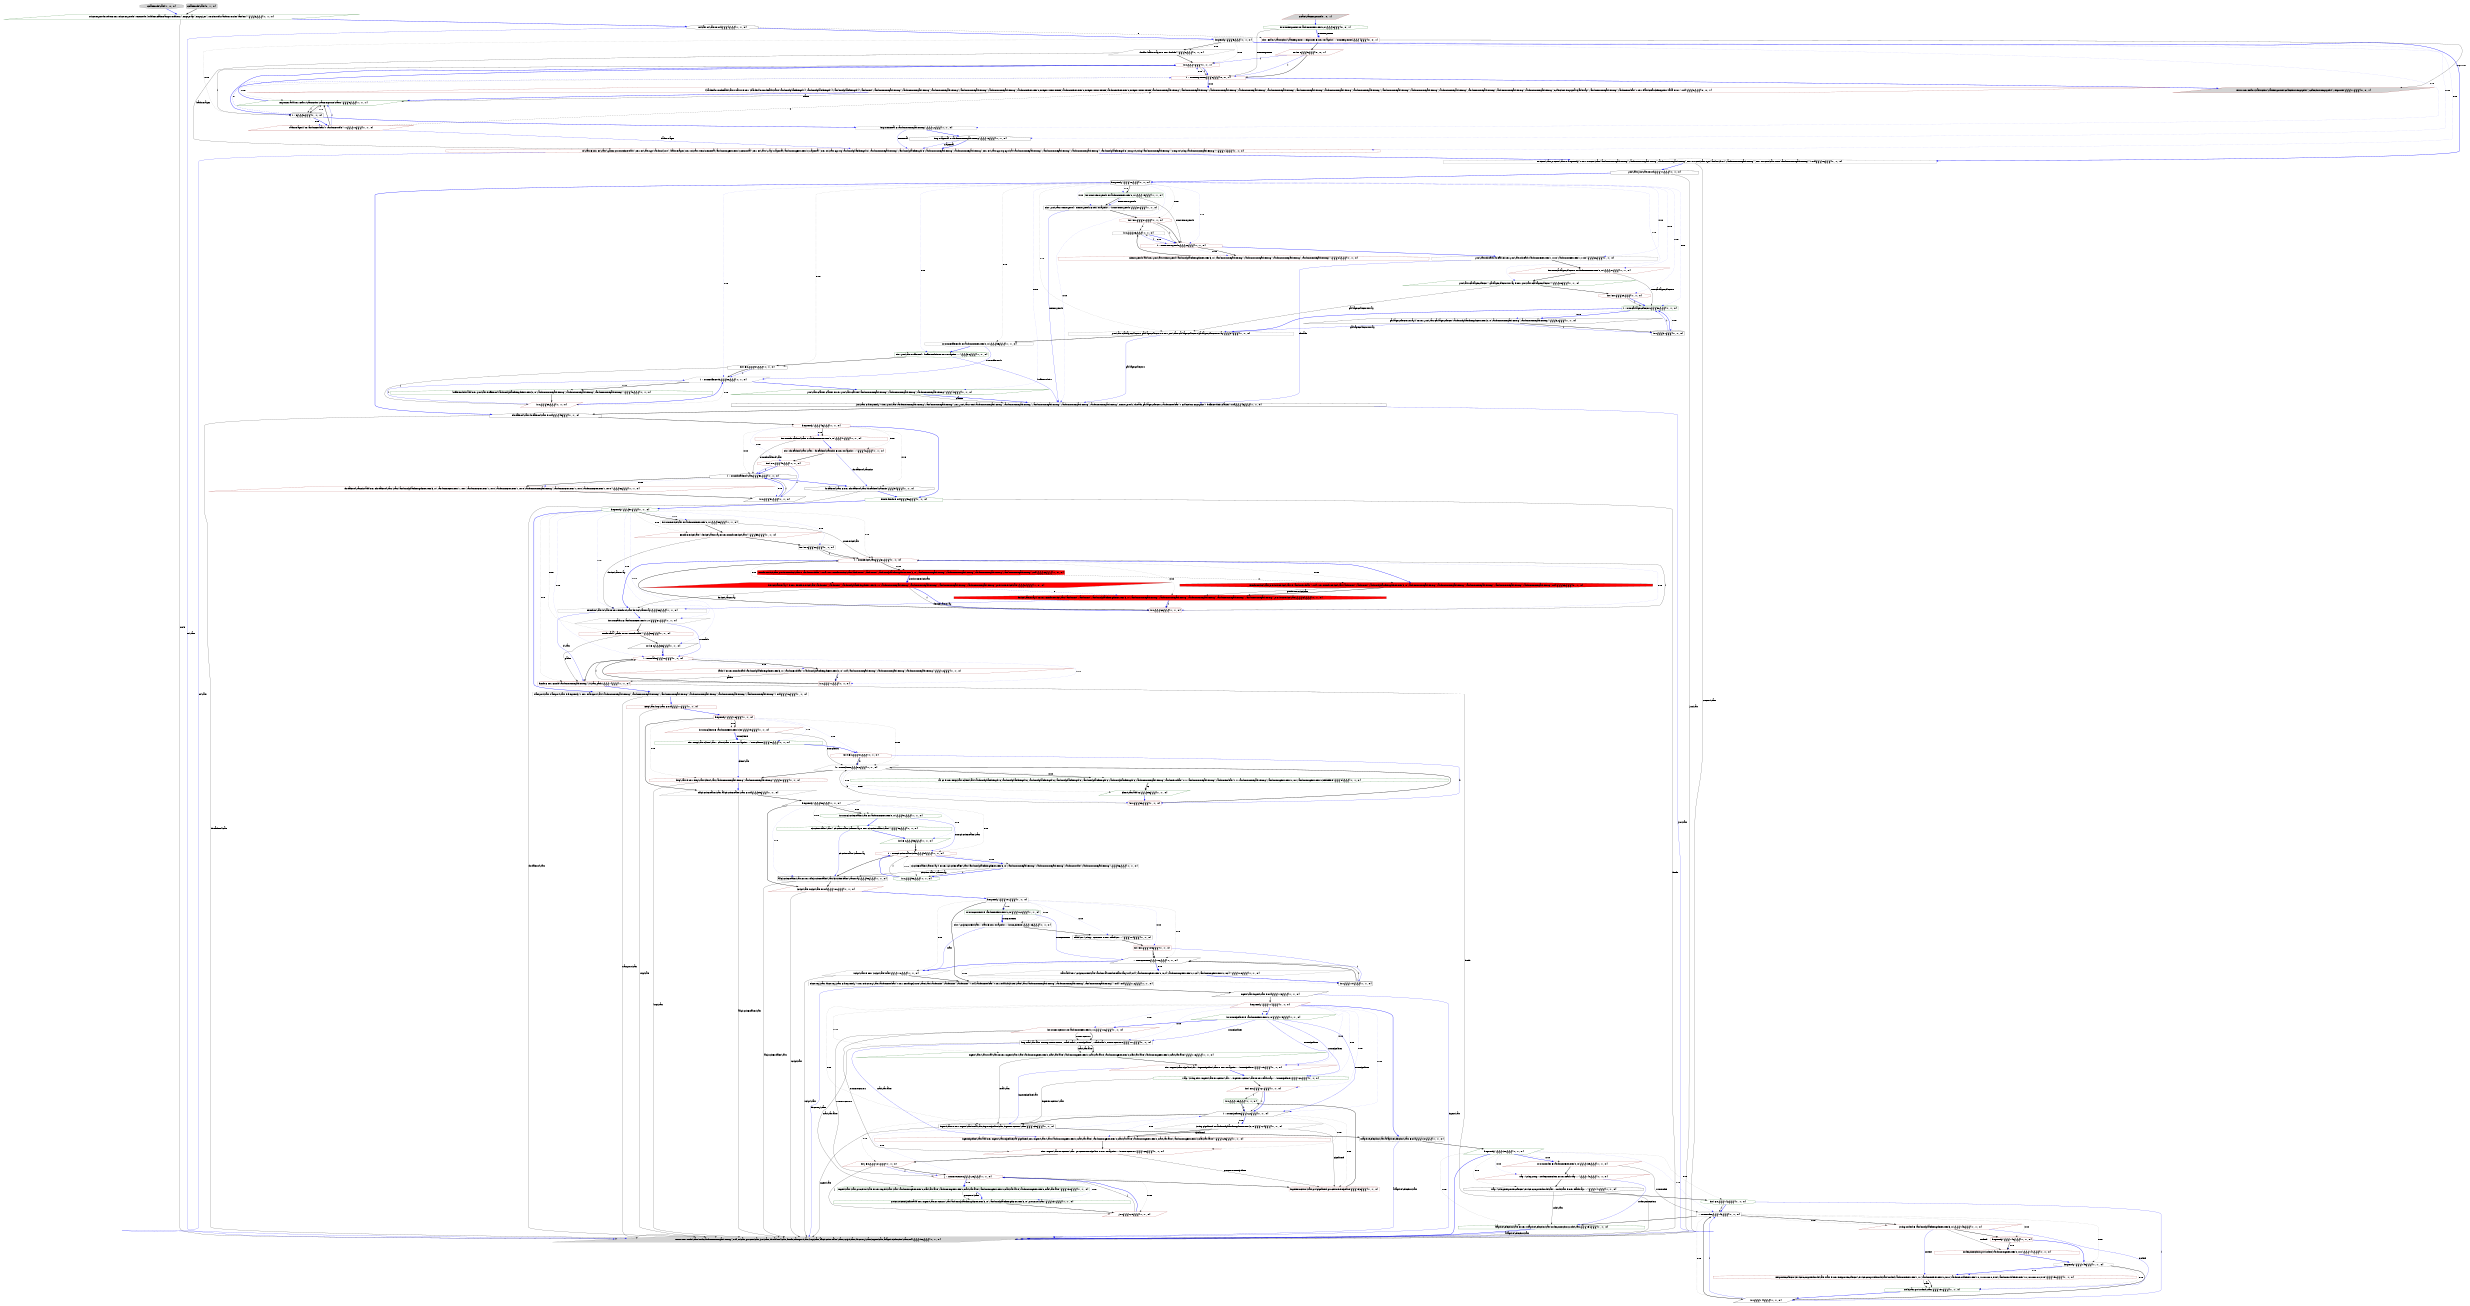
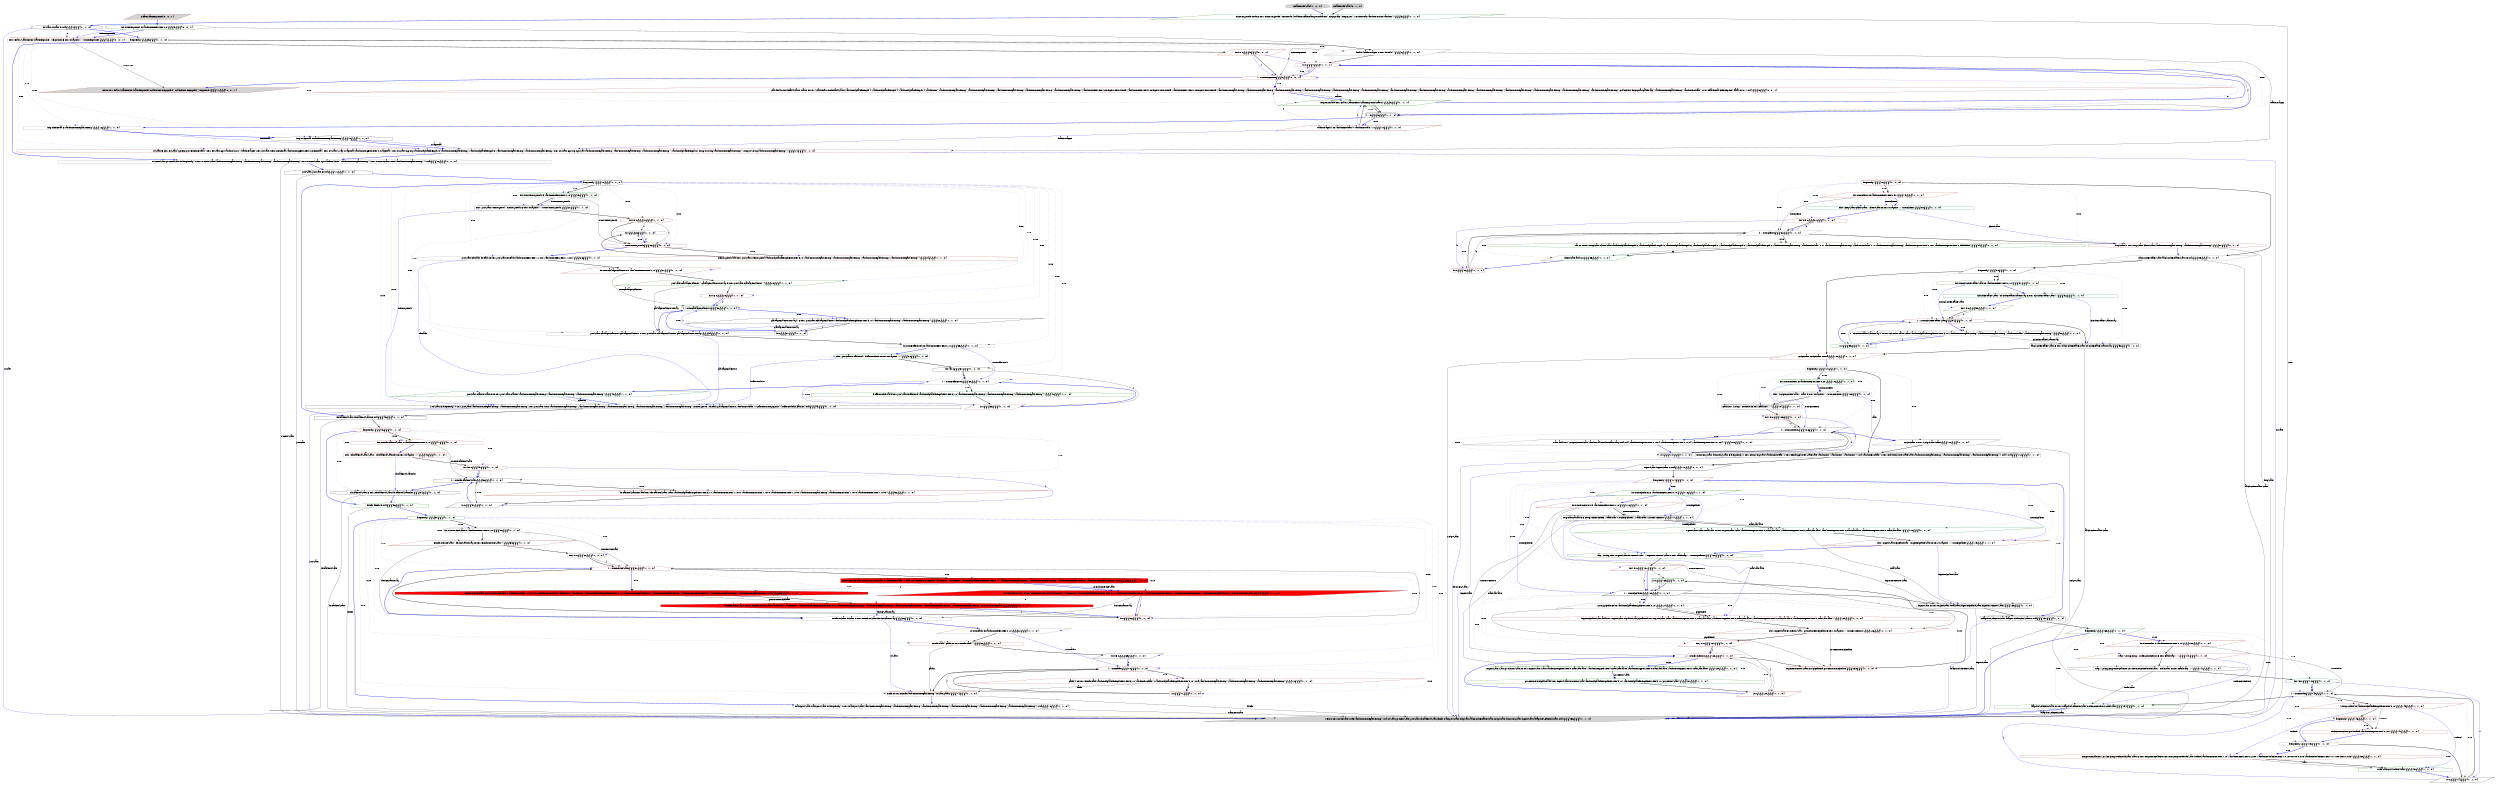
node "HttpStats httpStats = null@@@77@@@['1', '1', '0']": removed
edge "j < numProcessors@@@128@@@['1', '1', '0']" -> "i < numPipelines@@@122@@@['1', '1', '0']": reversed
